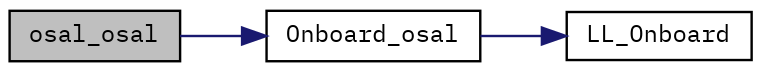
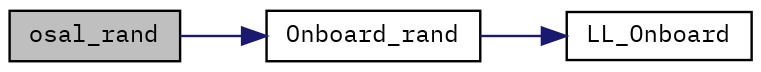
node "osal_osal": label "osal_osal" -> "osal_rand"
node "Onboard_osal": label "Onboard_osal" -> "Onboard_rand"
